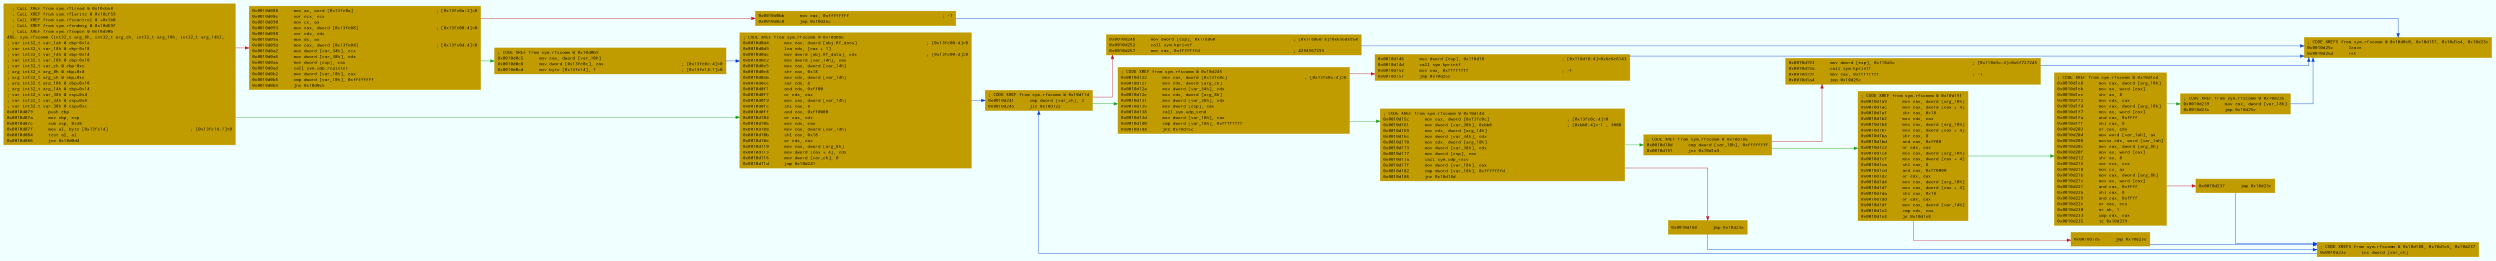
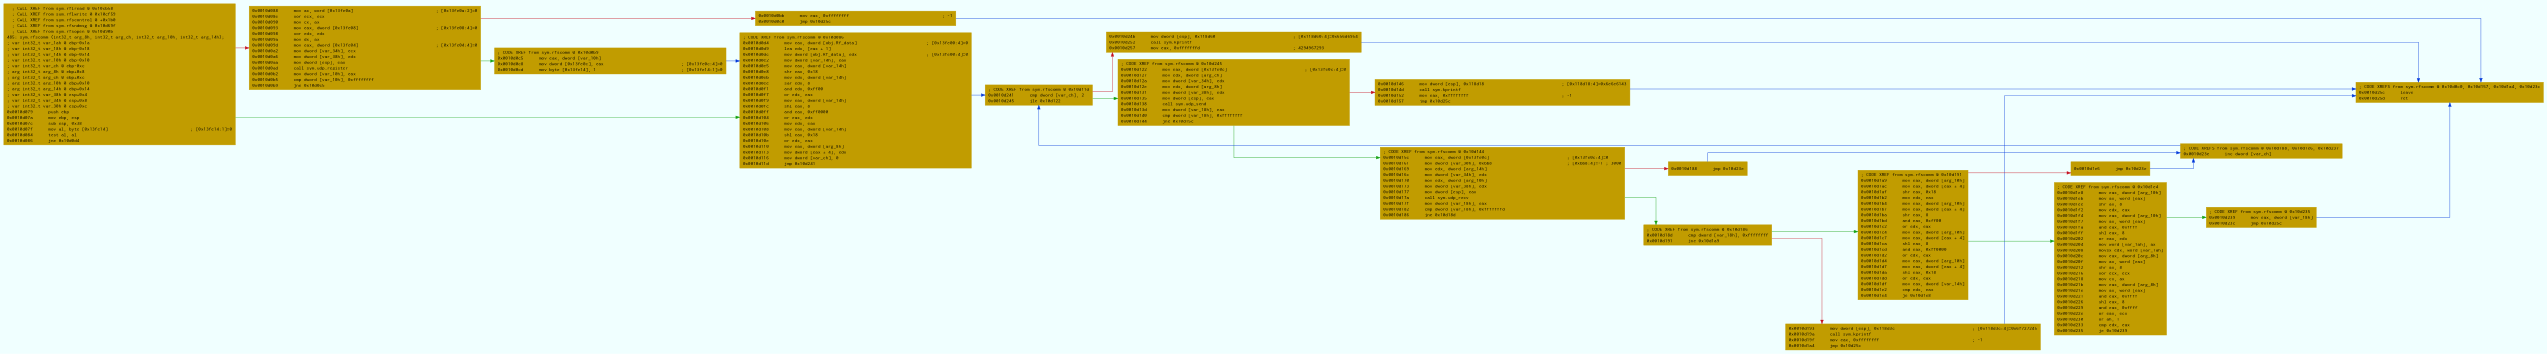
node "0x0010d237      jmp 0x10d23e": removed
